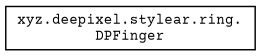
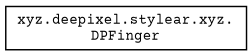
node "xyz.deepixel.stylear.ring. DPFinger": label "xyz.deepixel.stylear.ring. DPFinger" -> "xyz.deepixel.stylear.xyz. DPFinger"
